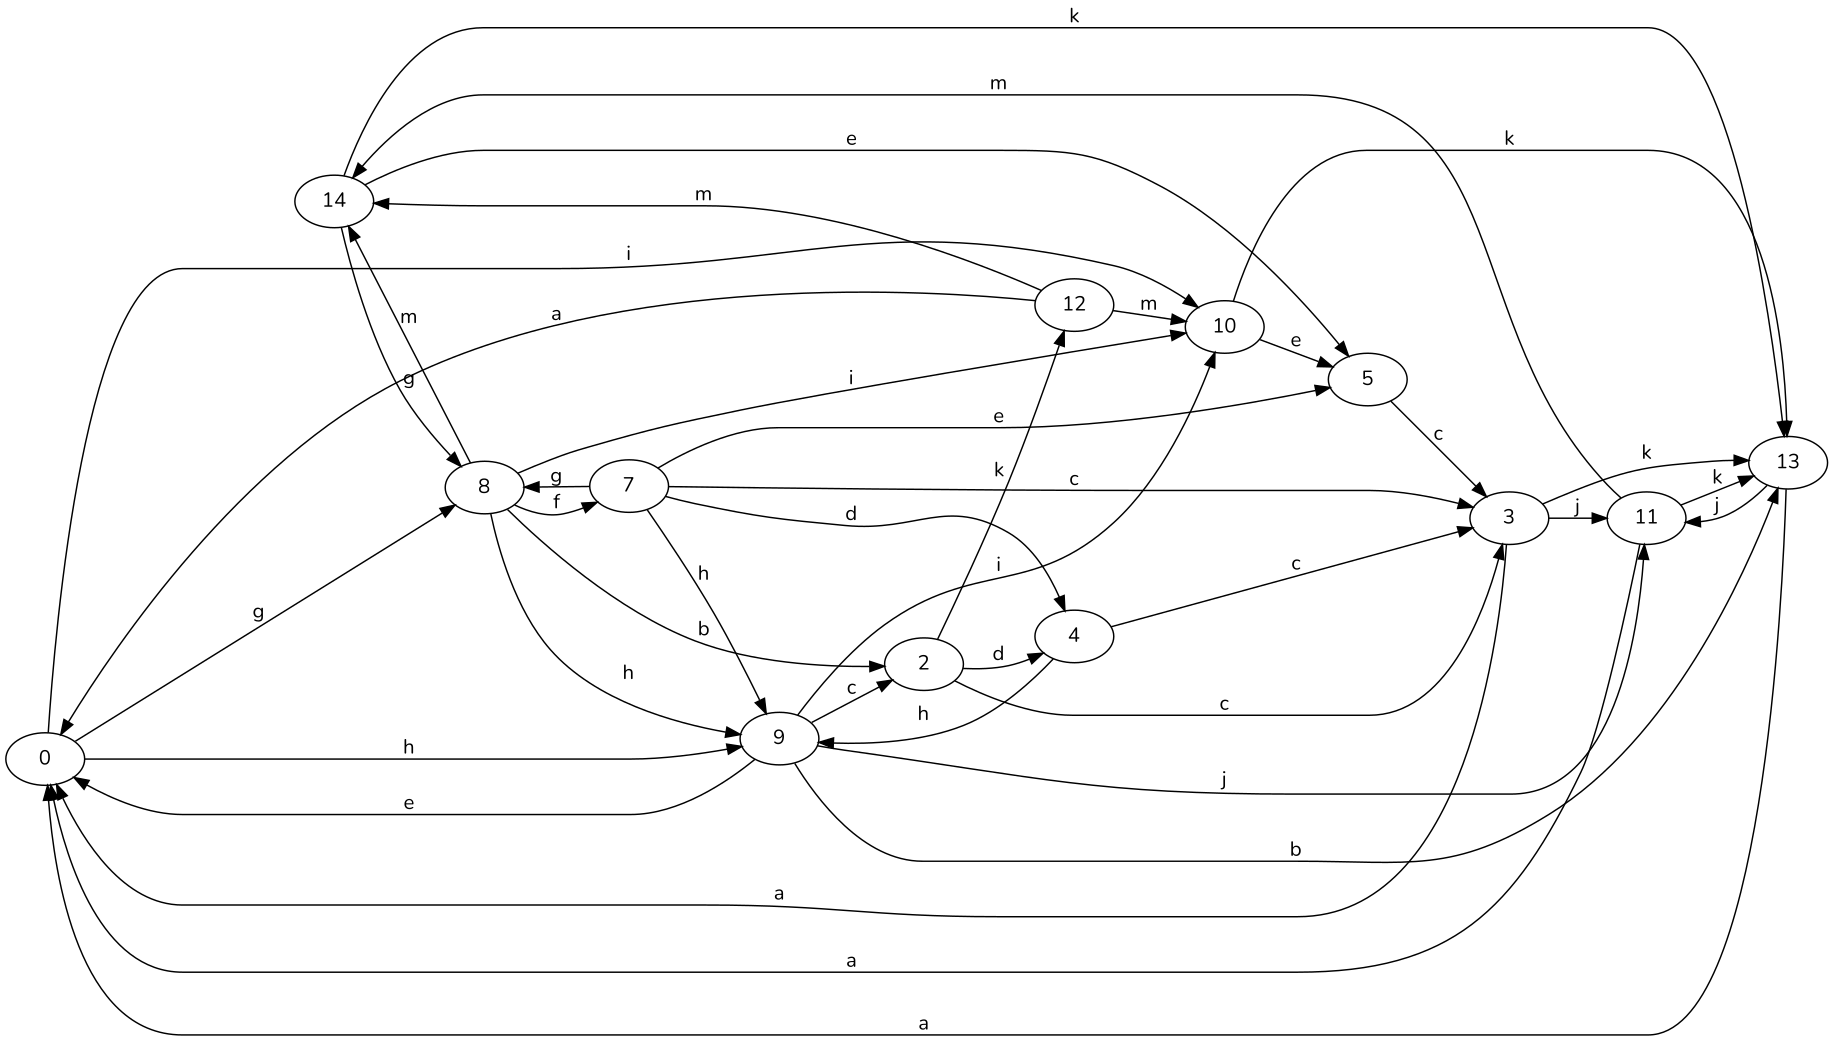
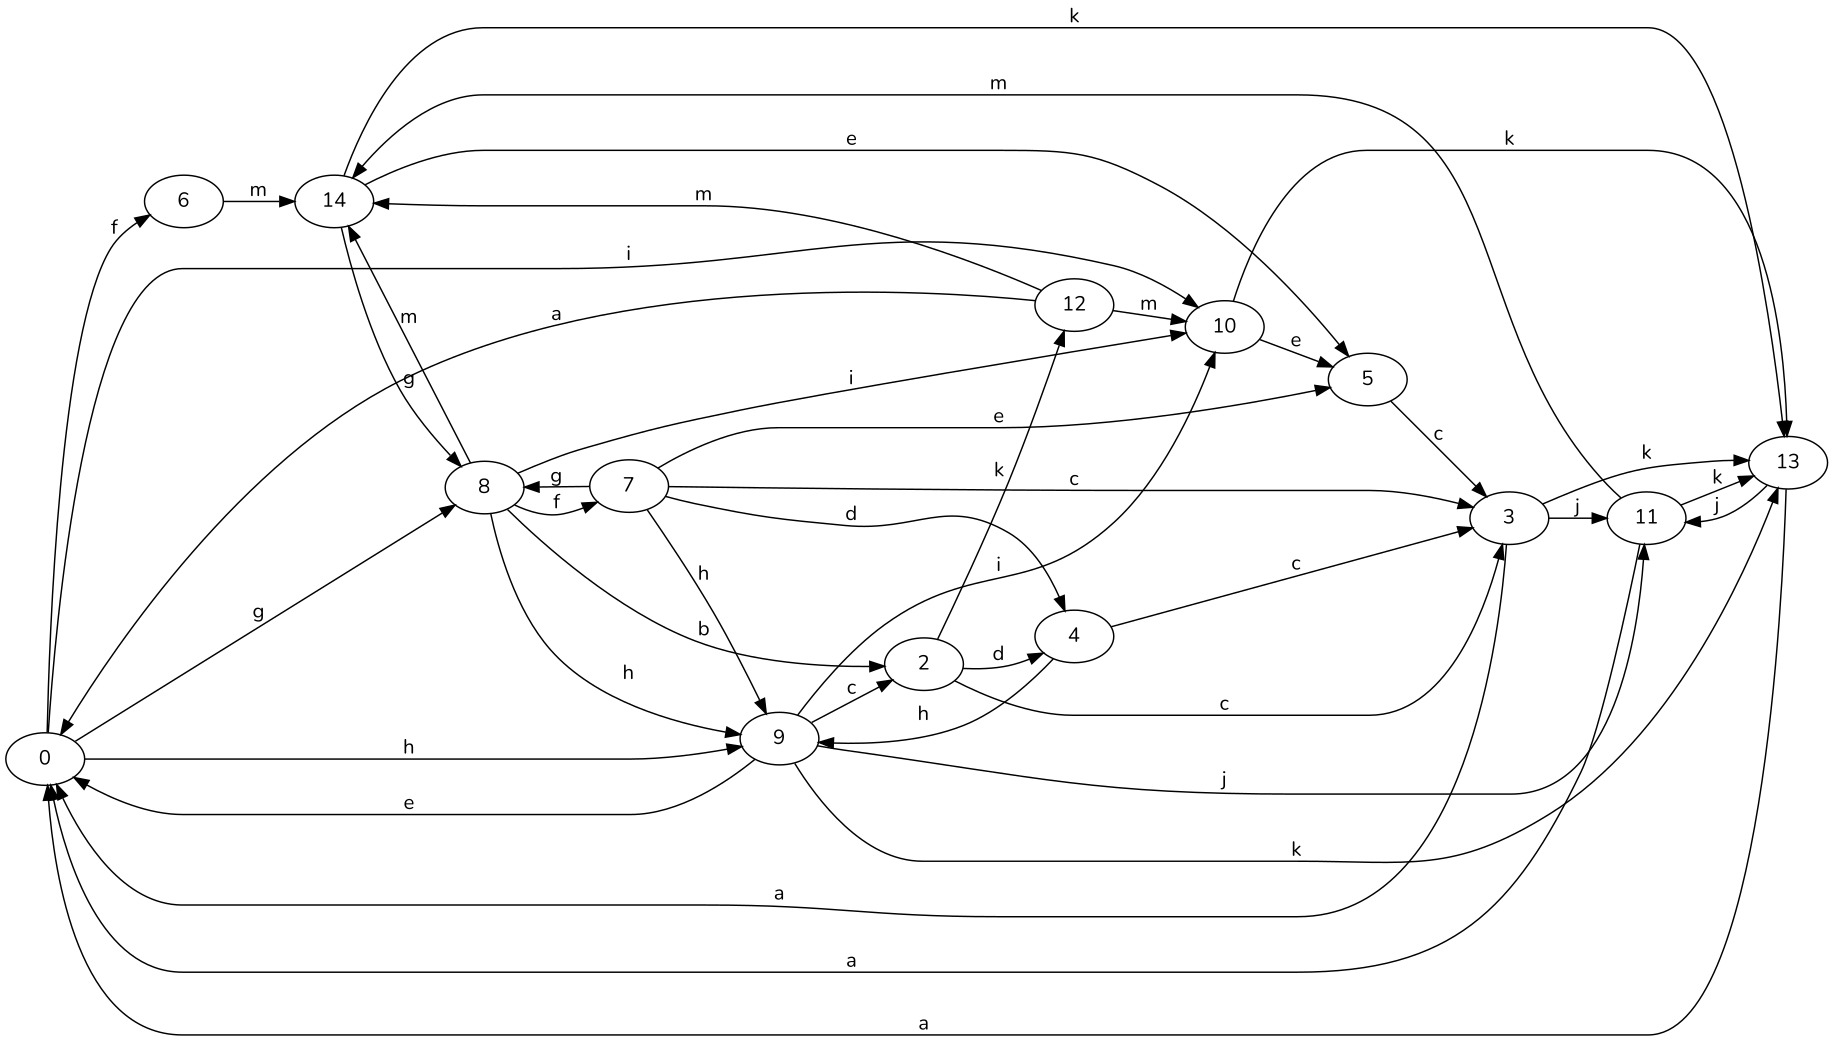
node "6": added
edge "9" -> "13": label "b" -> "k"
